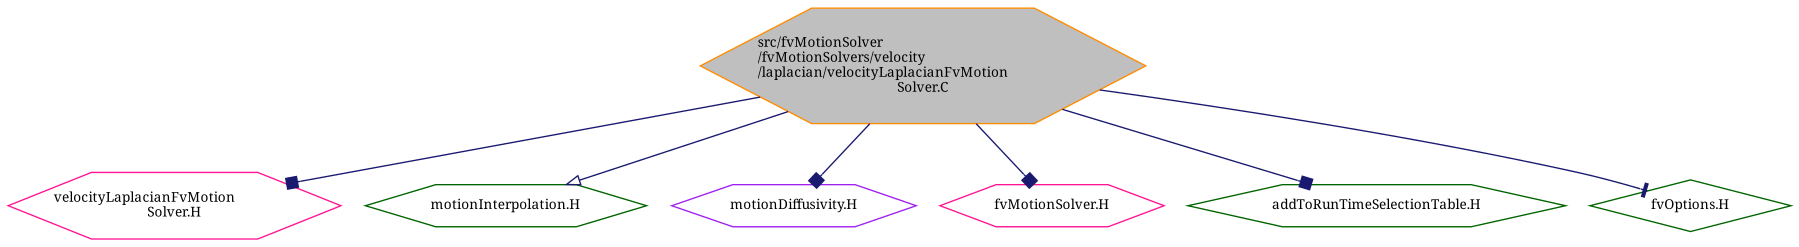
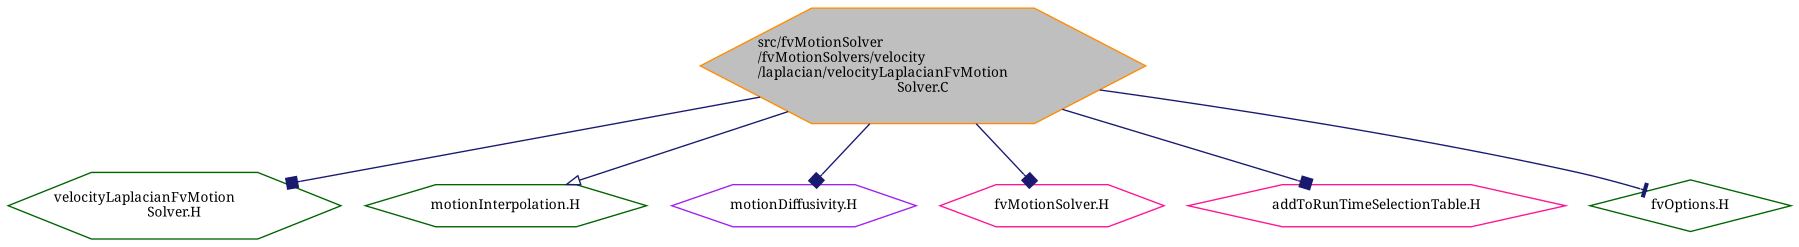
node "velocityLaplacianFvMotion Solver.H": color deeppink -> darkgreen
node "addToRunTimeSelectionTable.H": color darkgreen -> deeppink
